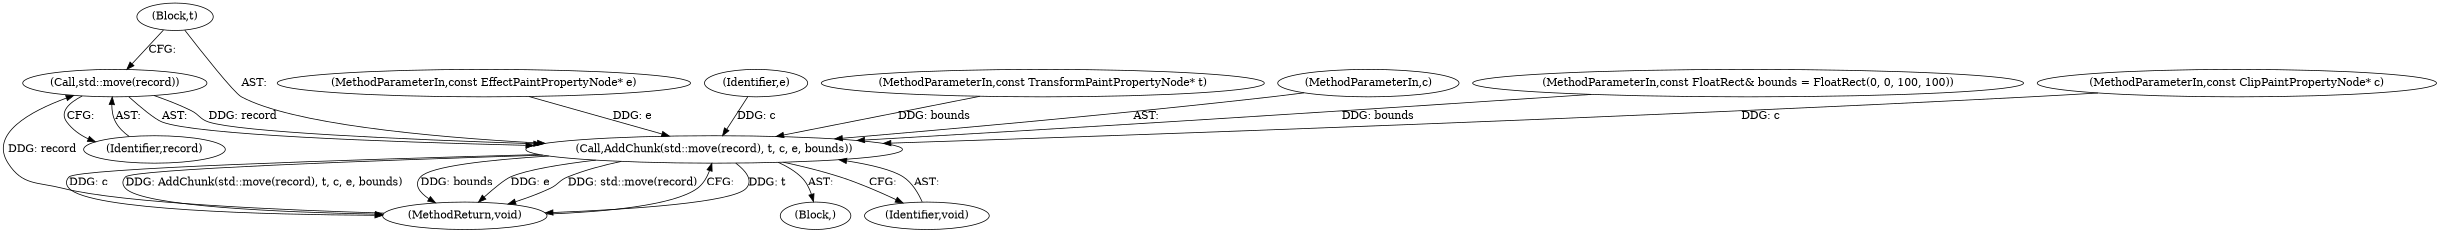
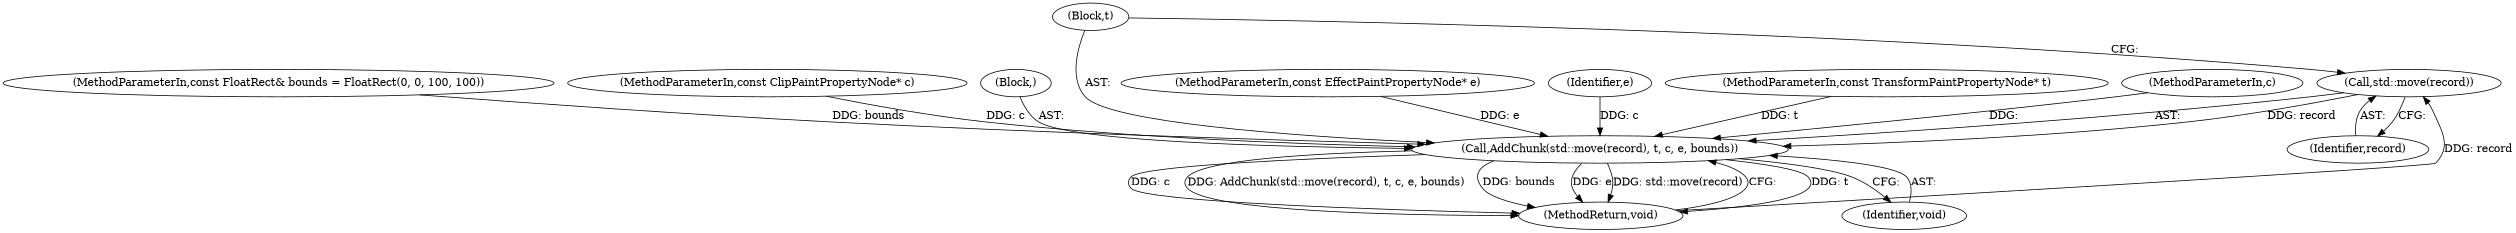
edge "(MethodParameterIn,const TransformPaintPropertyNode* t)" -> "(Call,AddChunk(std::move(record), t, c, e, bounds))": label "DDG: bounds" -> "DDG: t"
edge "(MethodParameterIn,c)" -> "(Call,AddChunk(std::move(record), t, c, e, bounds))": label "AST: " -> "DDG: "
edge "(Call,AddChunk(std::move(record), t, c, e, bounds))" -> "(Block,)": reversed
